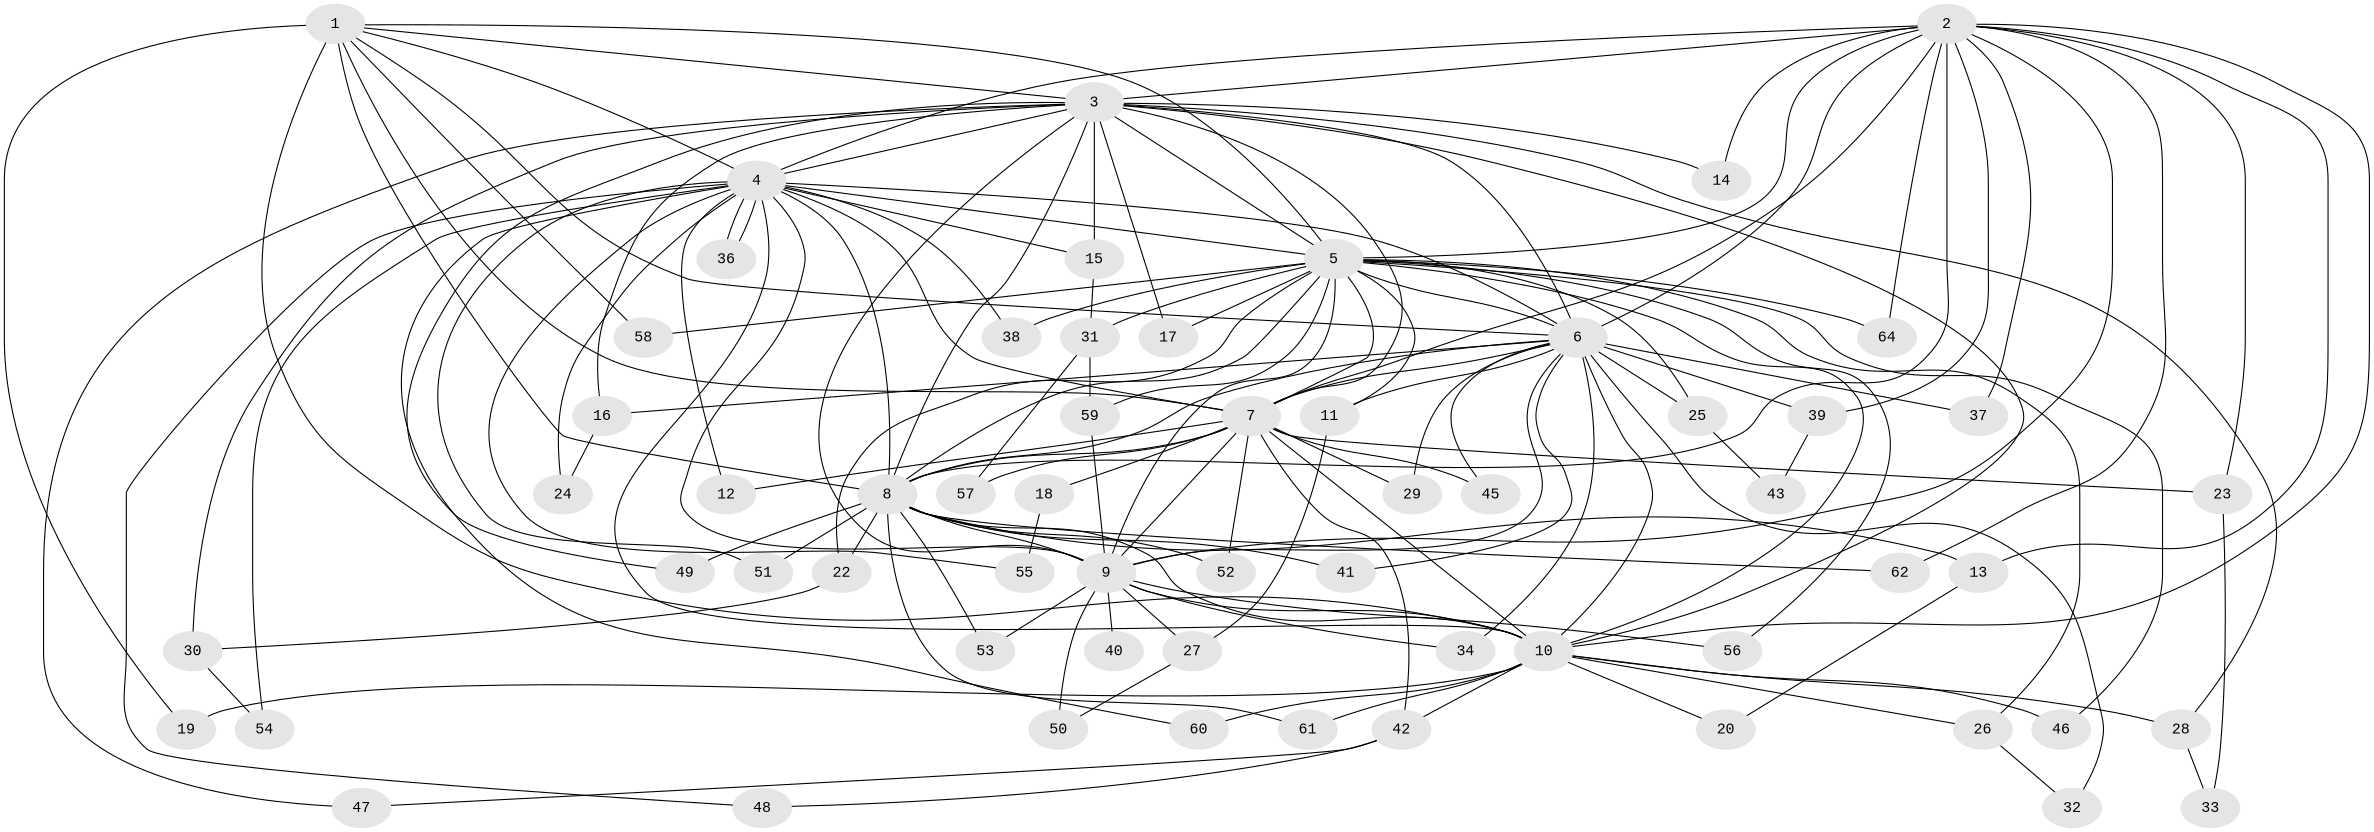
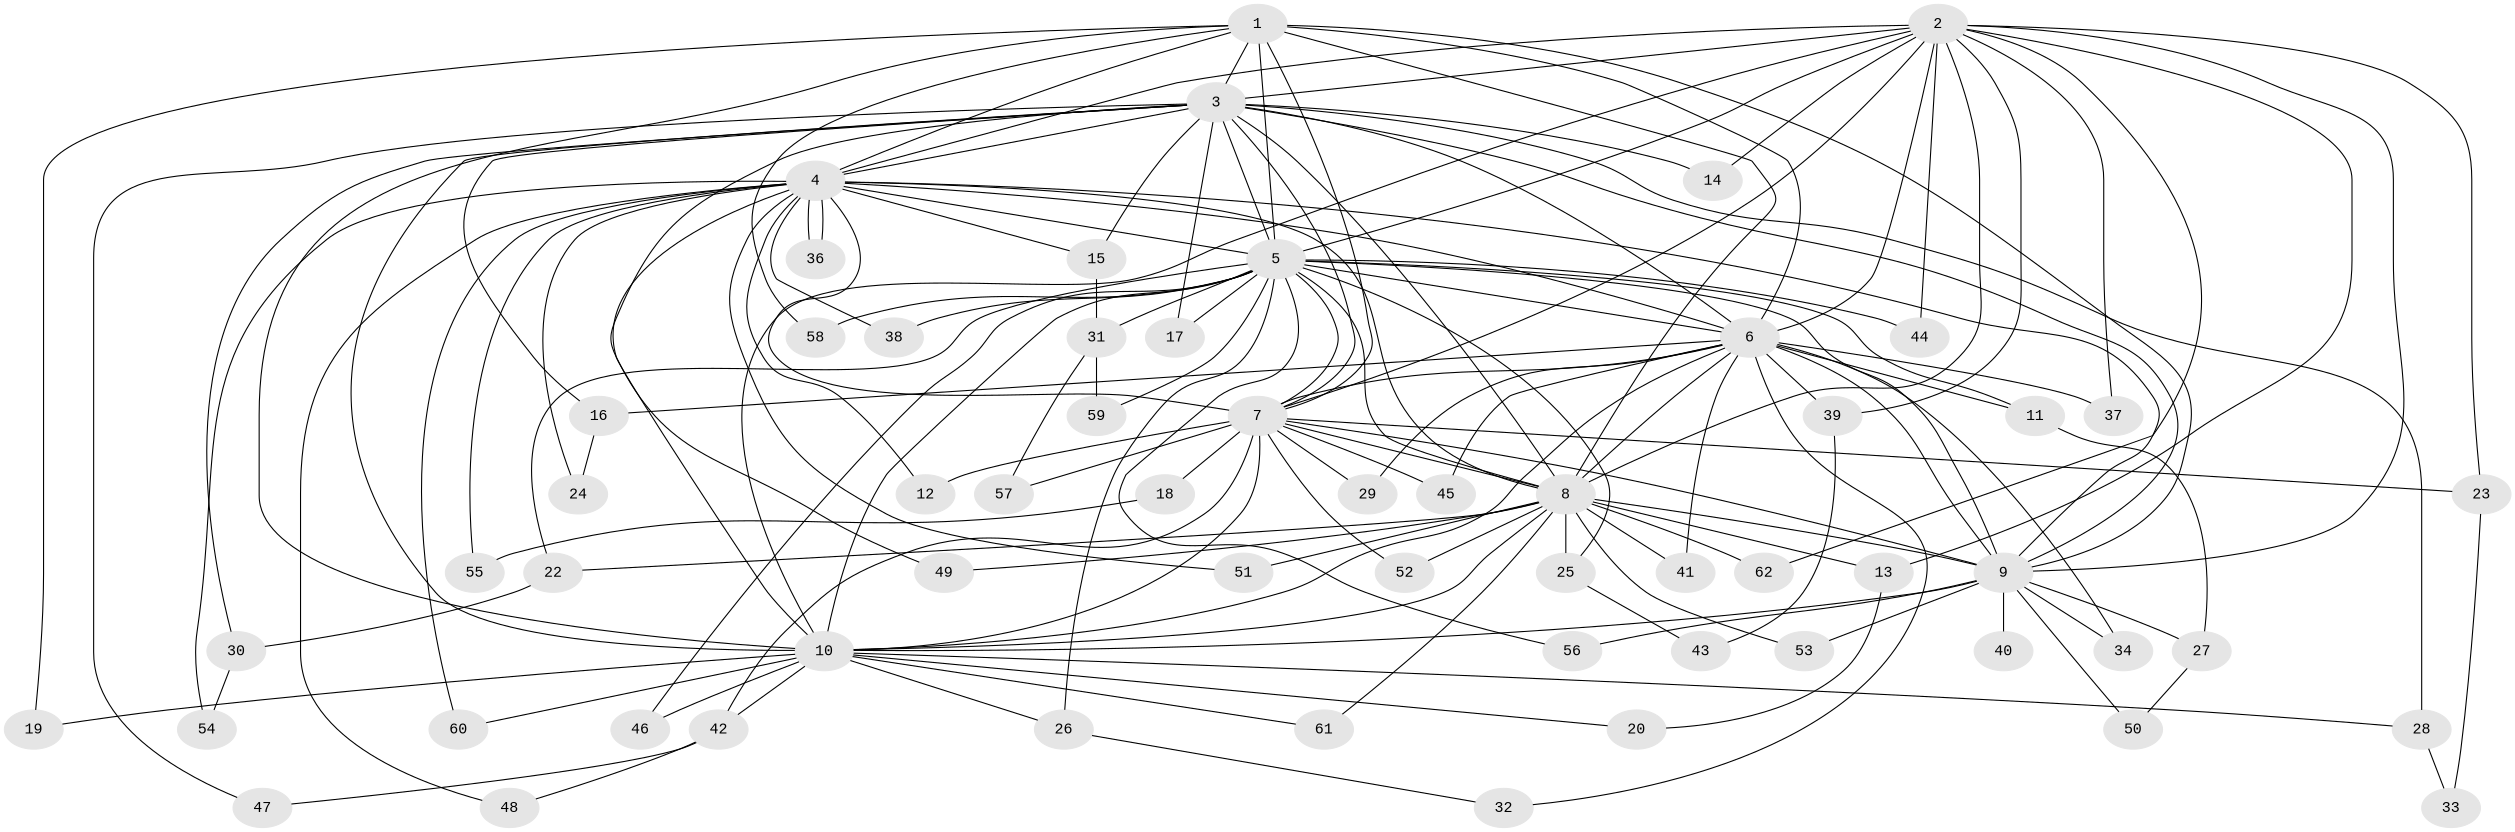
node "64": label "64" -> "44"
edge "6" -- "25": now "8" -- "25"
edge "59" -- "9": now "1" -- "9"
